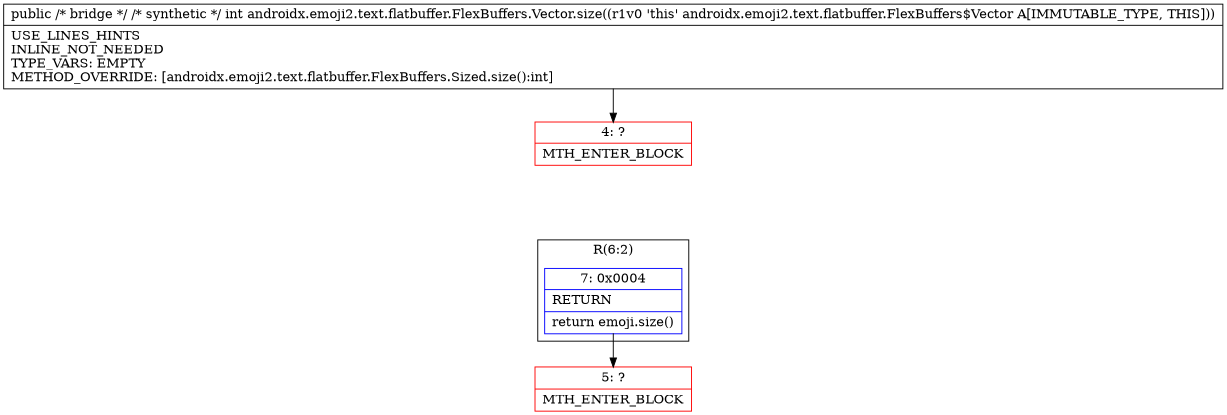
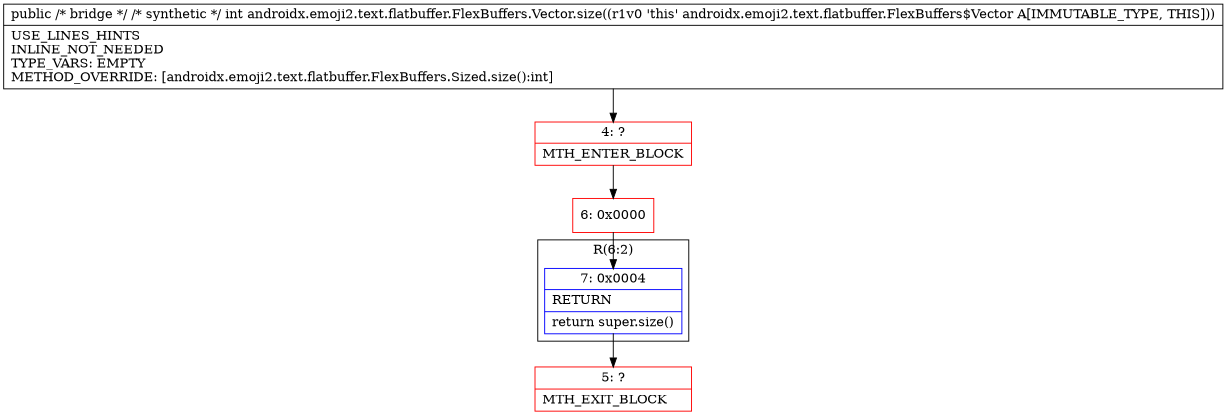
node "6: 0x0000": added
node "7: 0x0004": text "return emoji.size()" -> "return super.size()"
node "5: ?": text "MTH_ENTER_BLOCK" -> "MTH_EXIT_BLOCK"
